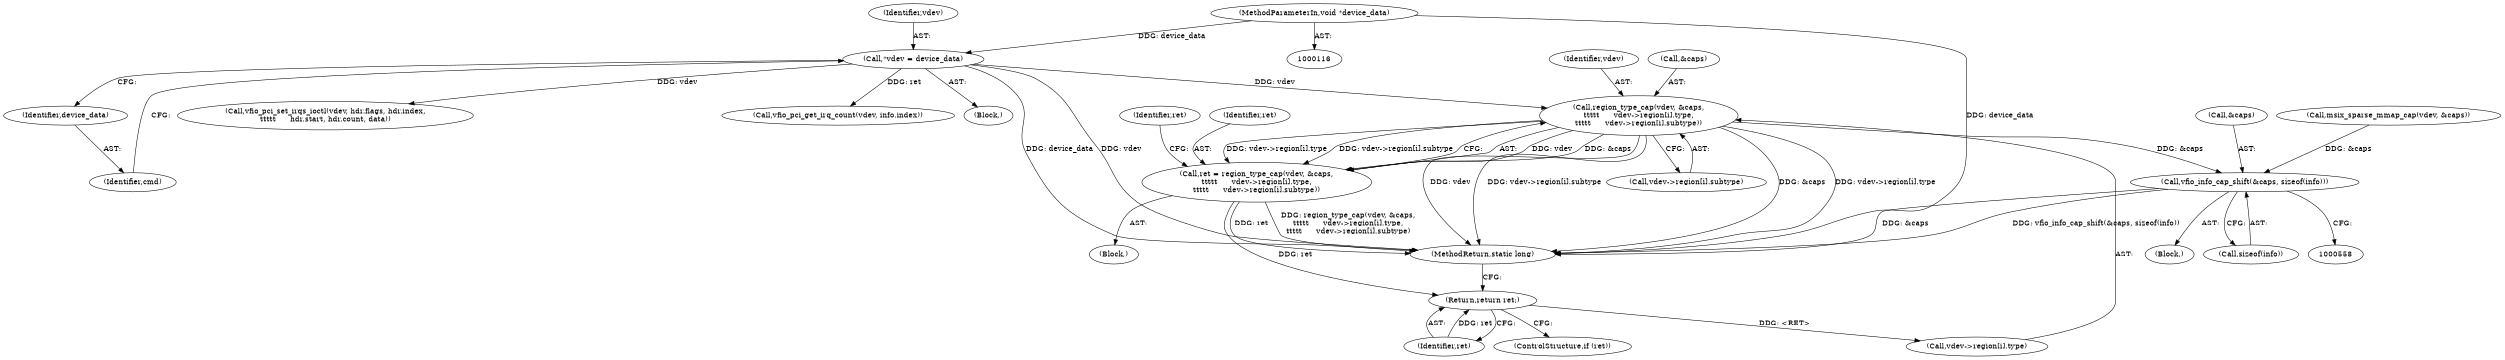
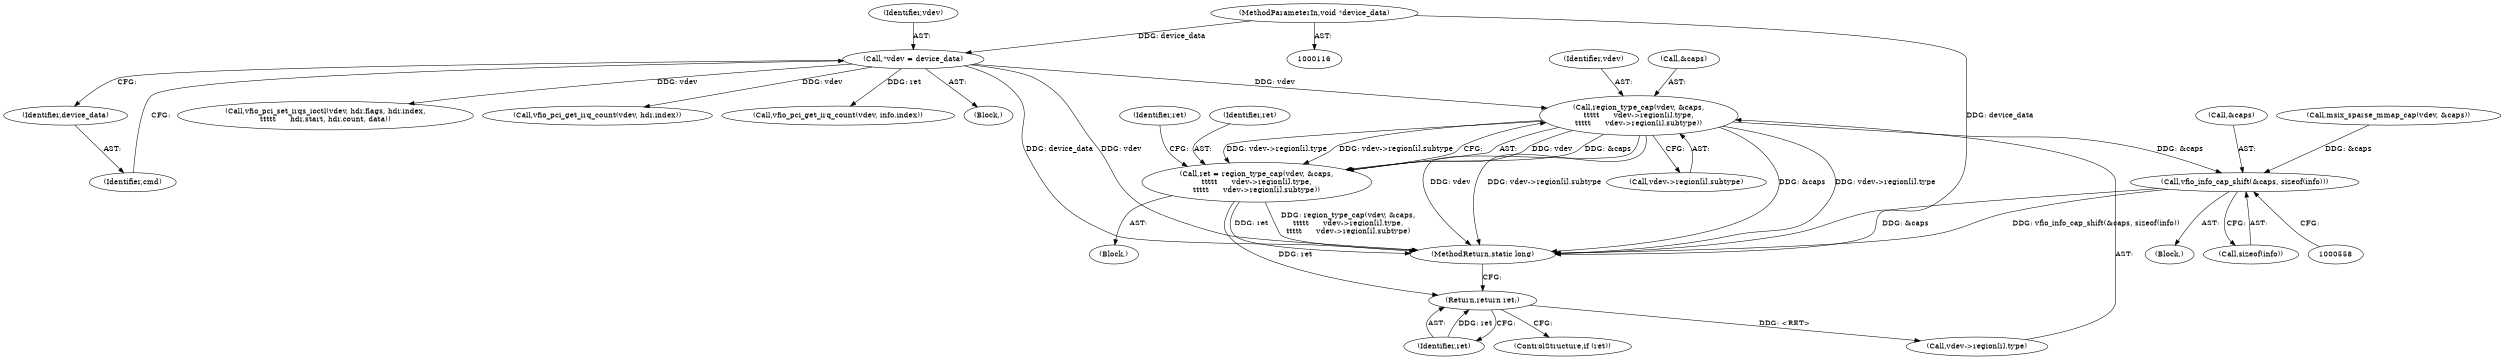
node "(Call,vfio_pci_get_irq_count(vdev, hdr.index))": added
edge "(Call,vfio_info_cap_shift(&caps, sizeof(info)))" -> "1000558": reversed
